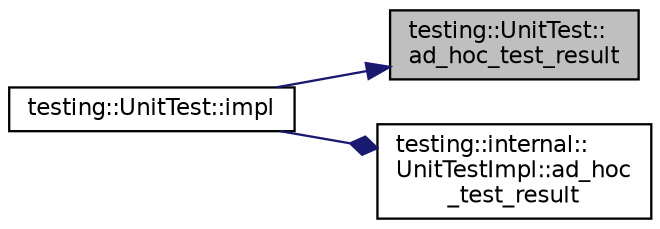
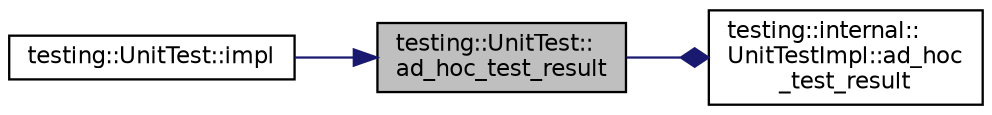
edge "testing::UnitTest::impl" -> "testing::internal:: UnitTestImpl::ad_hoc _test_result": now "testing::UnitTest:: ad_hoc_test_result" -> "testing::internal:: UnitTestImpl::ad_hoc _test_result"
